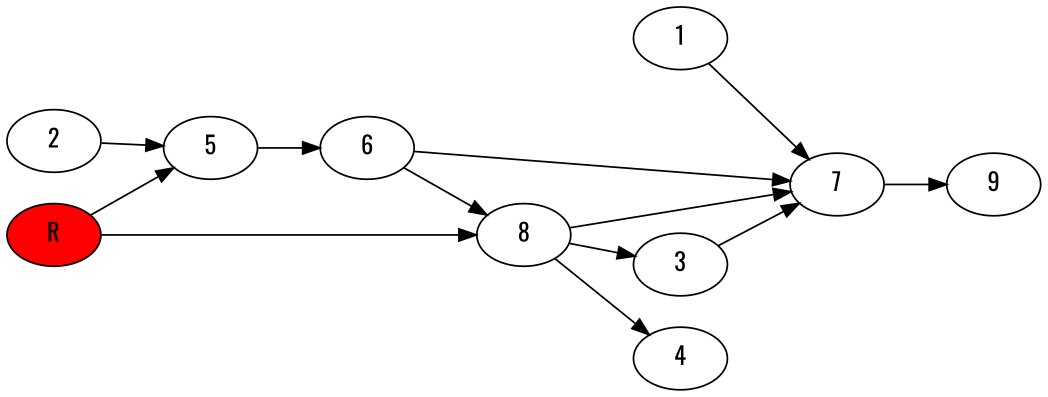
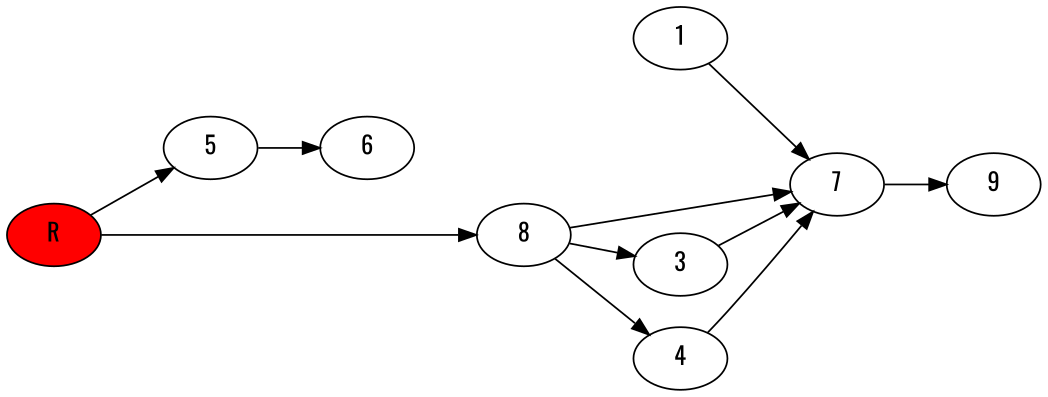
node "2": removed
edge "6" -> "7": now "4" -> "7"
edge "6" -> "8": removed
